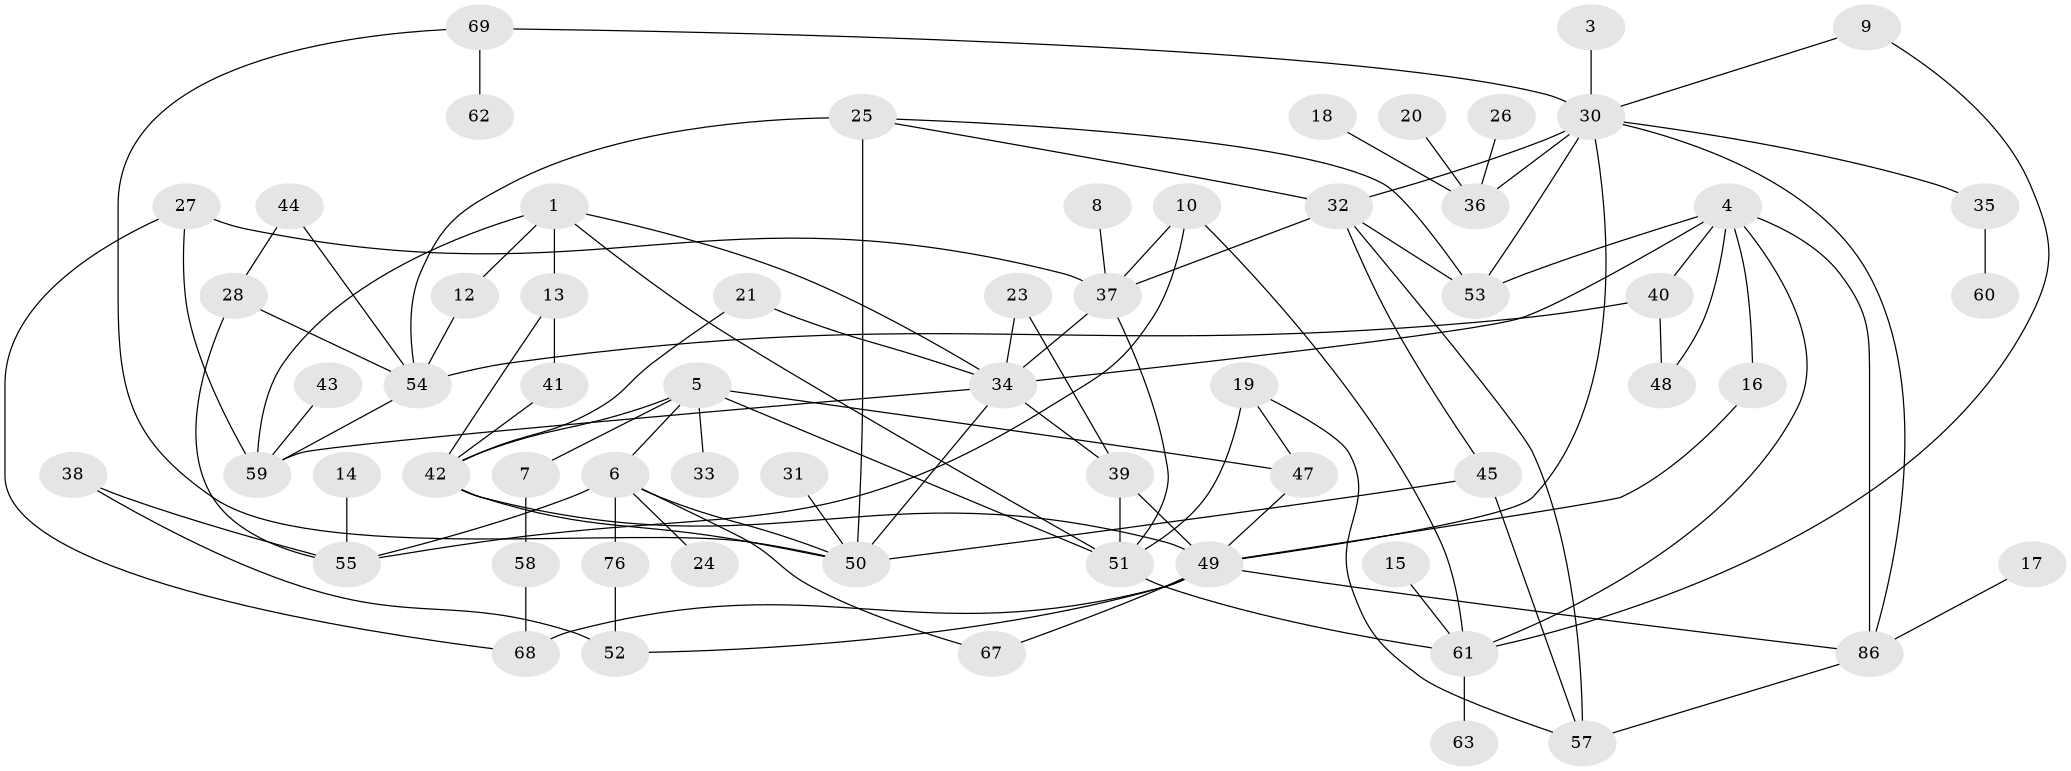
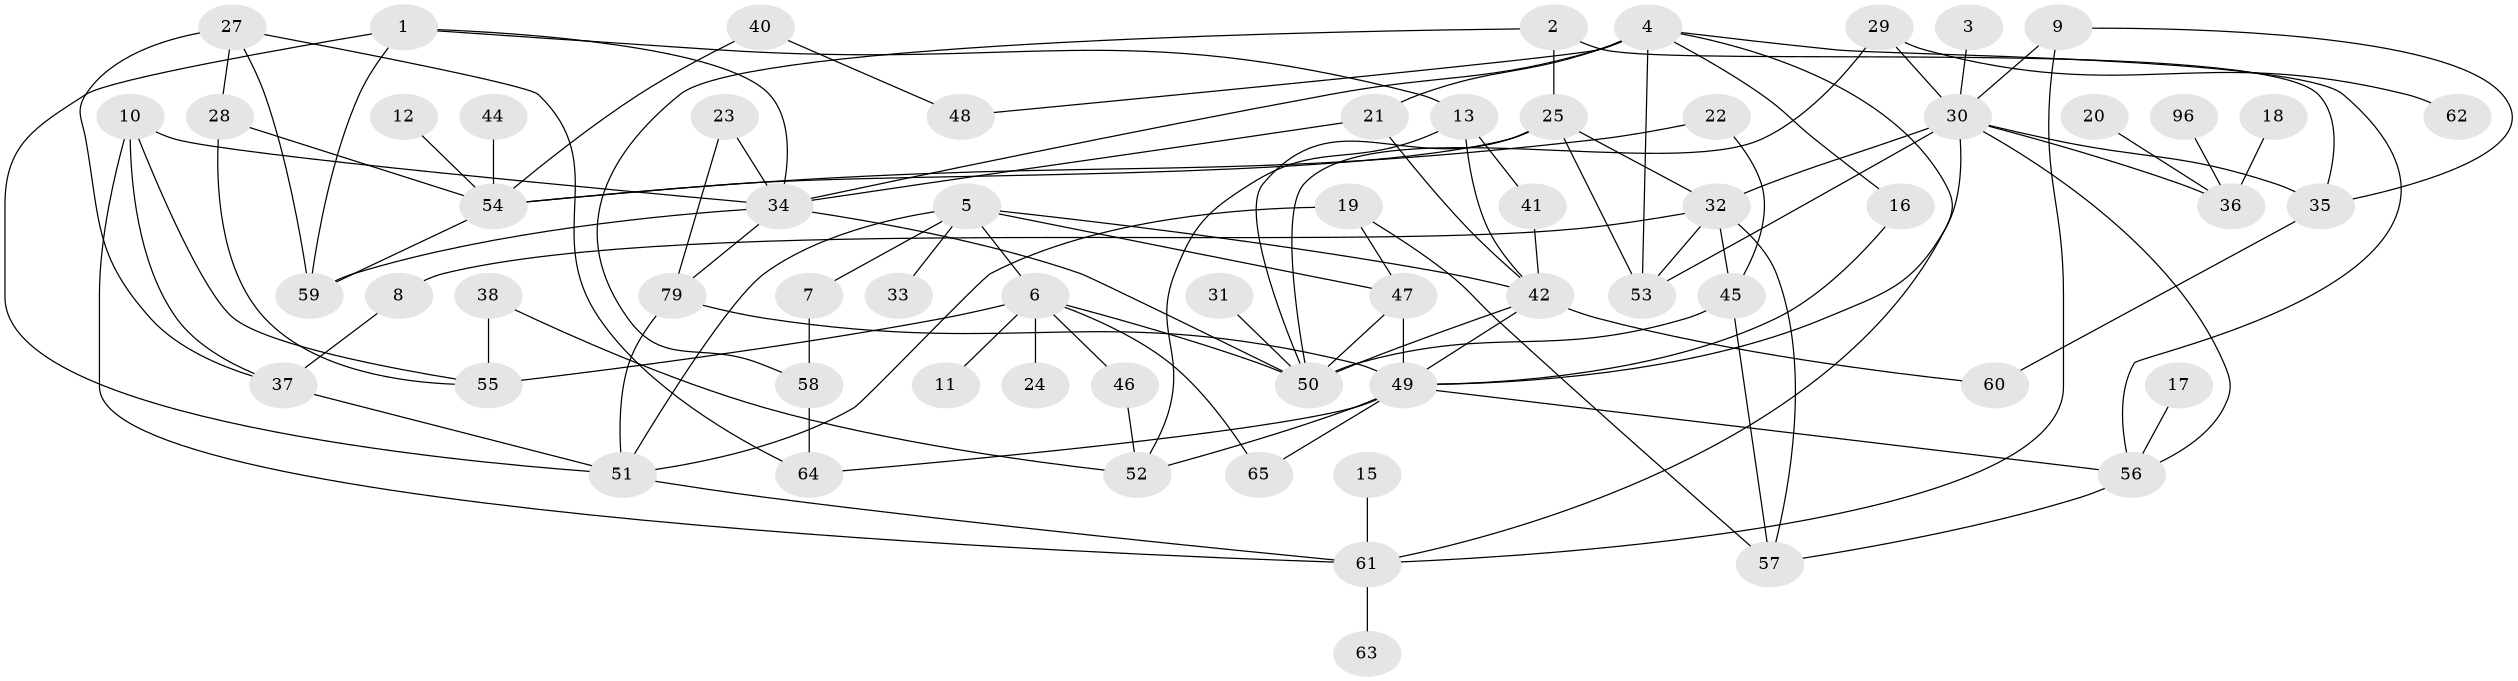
node "69": label "69" -> "29"
node "2": added
edge "9" -- "35": added
node "26": label "26" -> "96"
node "22": added
edge "13" -- "52": added
edge "1" -- "12": removed
edge "44" -- "28": now "27" -- "28"
edge "4" -- "40": now "4" -- "21"
edge "32" -- "37": now "32" -- "8"
edge "47" -- "50": added
edge "37" -- "34": now "10" -- "34"
edge "42" -- "60": added
node "43": removed
node "11": added
node "14": removed
node "39": label "39" -> "79"
node "76": label "76" -> "46"
node "68": label "68" -> "64"
node "67": label "67" -> "65"
node "86": label "86" -> "56"
